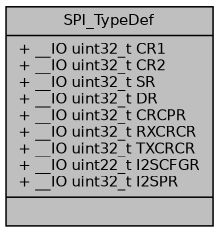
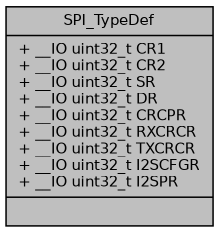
node "SPI_TypeDef": text "+ __IO uint22_t I2SCFGR" -> "+ __IO uint32_t I2SCFGR"
